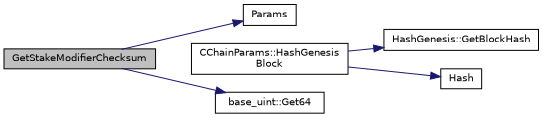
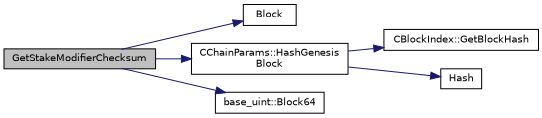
node "Params": label "Params" -> "Block"
node "HashGenesis::GetBlockHash": label "HashGenesis::GetBlockHash" -> "CBlockIndex::GetBlockHash"
edge "GetStakeModifierChecksum" -> "CChainParams::HashGenesis Block": added
node "base_uint::Get64": label "base_uint::Get64" -> "base_uint::Block64"
